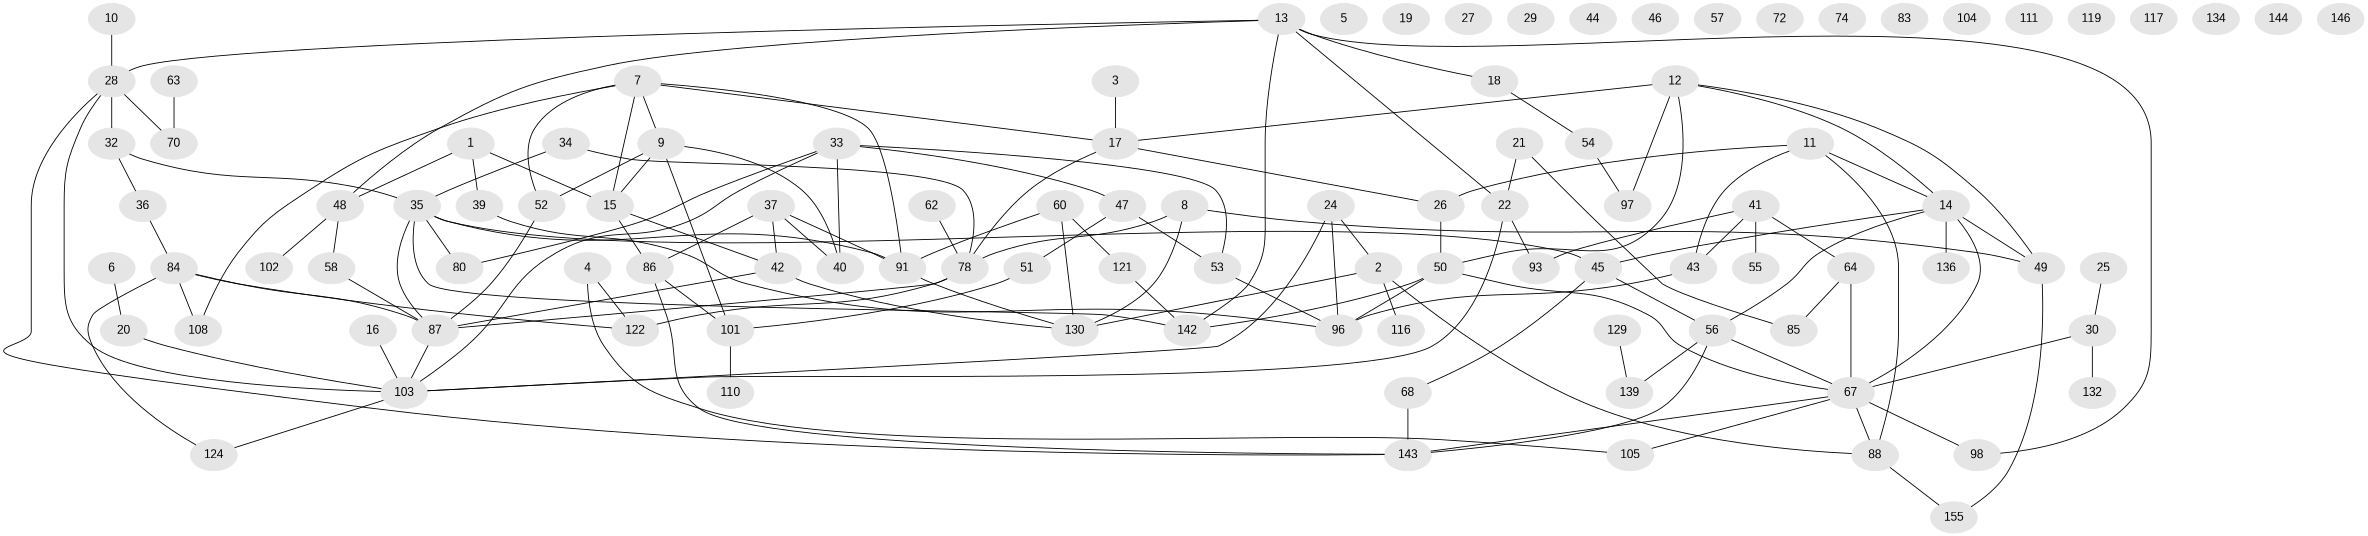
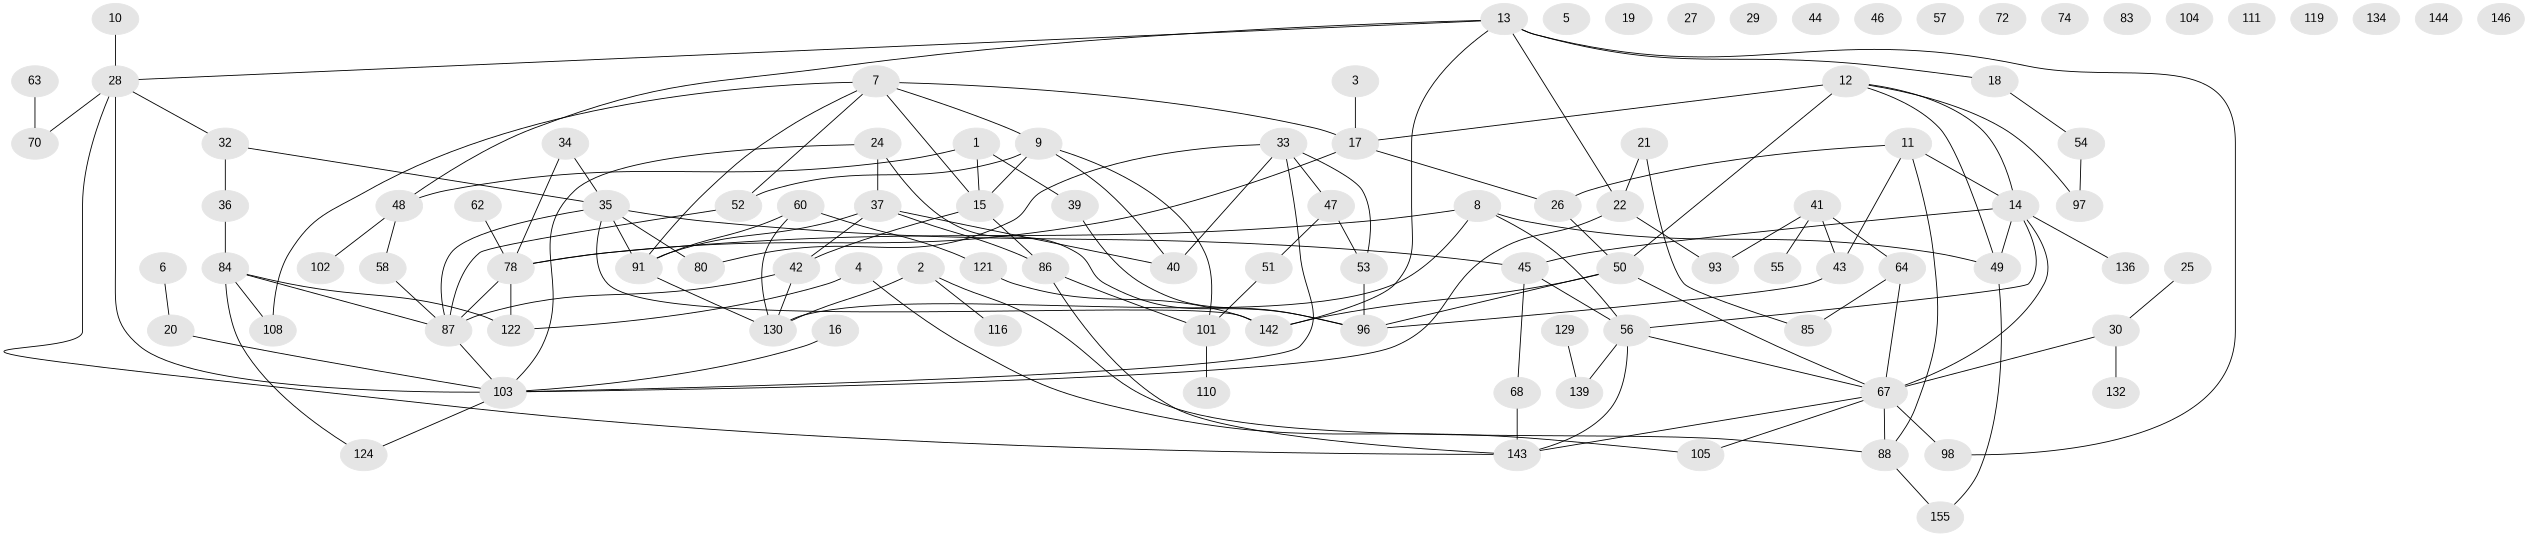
node "117": removed
edge "24" -- "2": now "24" -- "37"
edge "8" -- "56": added
